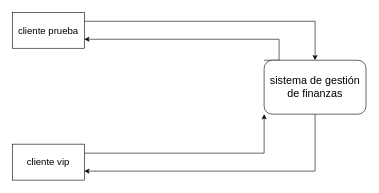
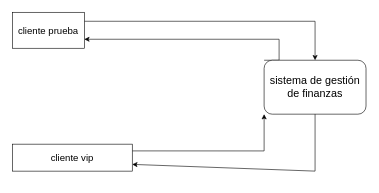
node "cliente vip": size 72x36 -> 120x27
